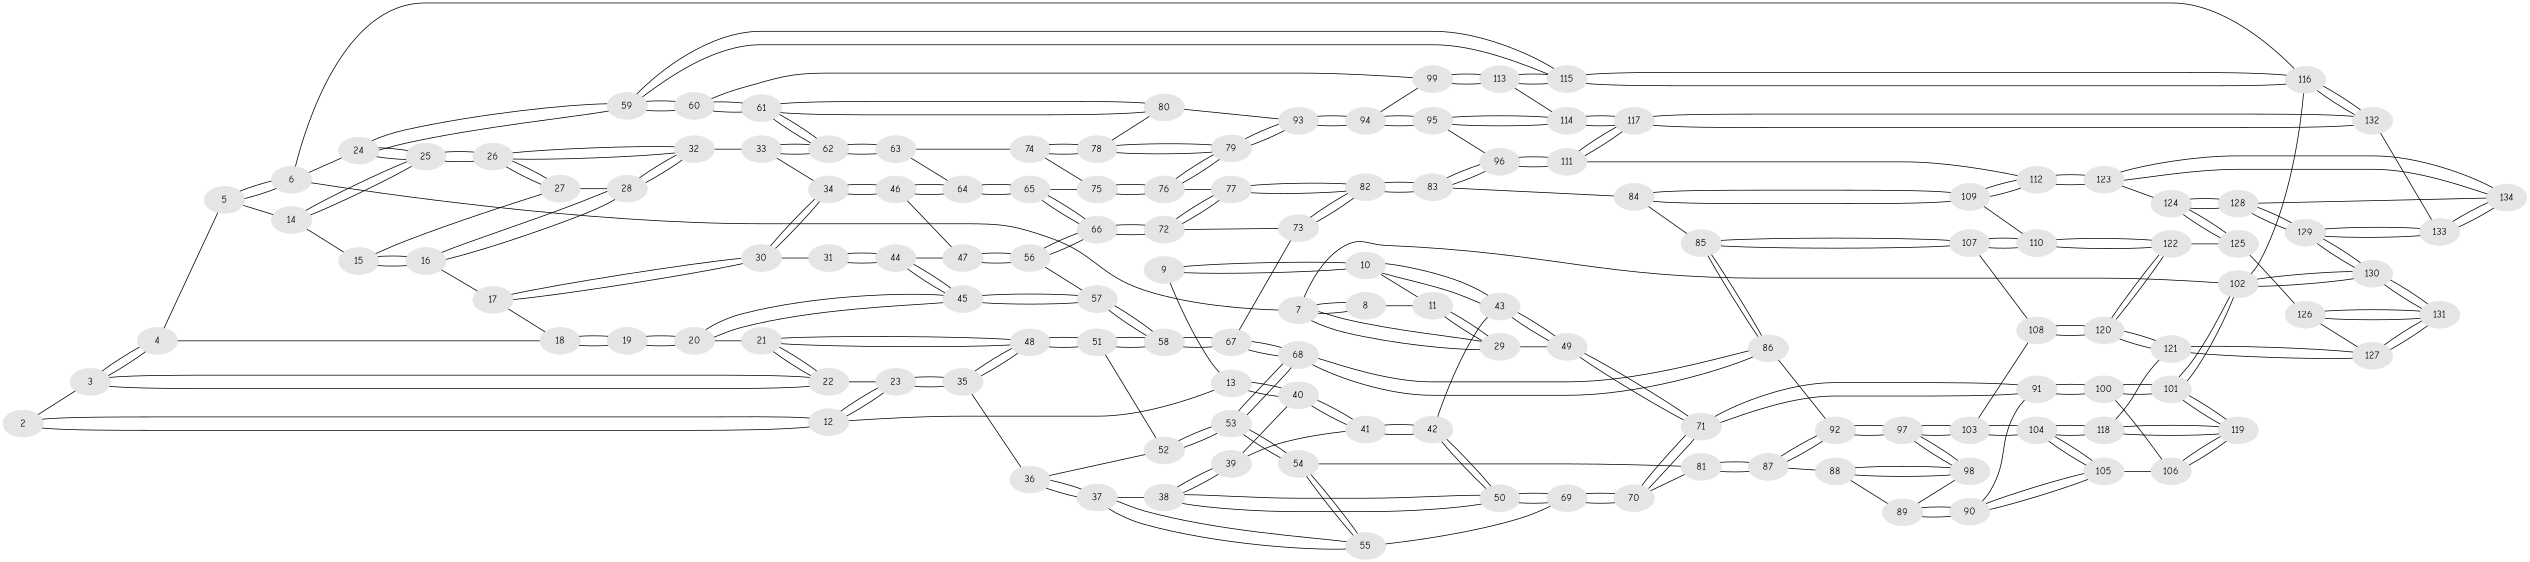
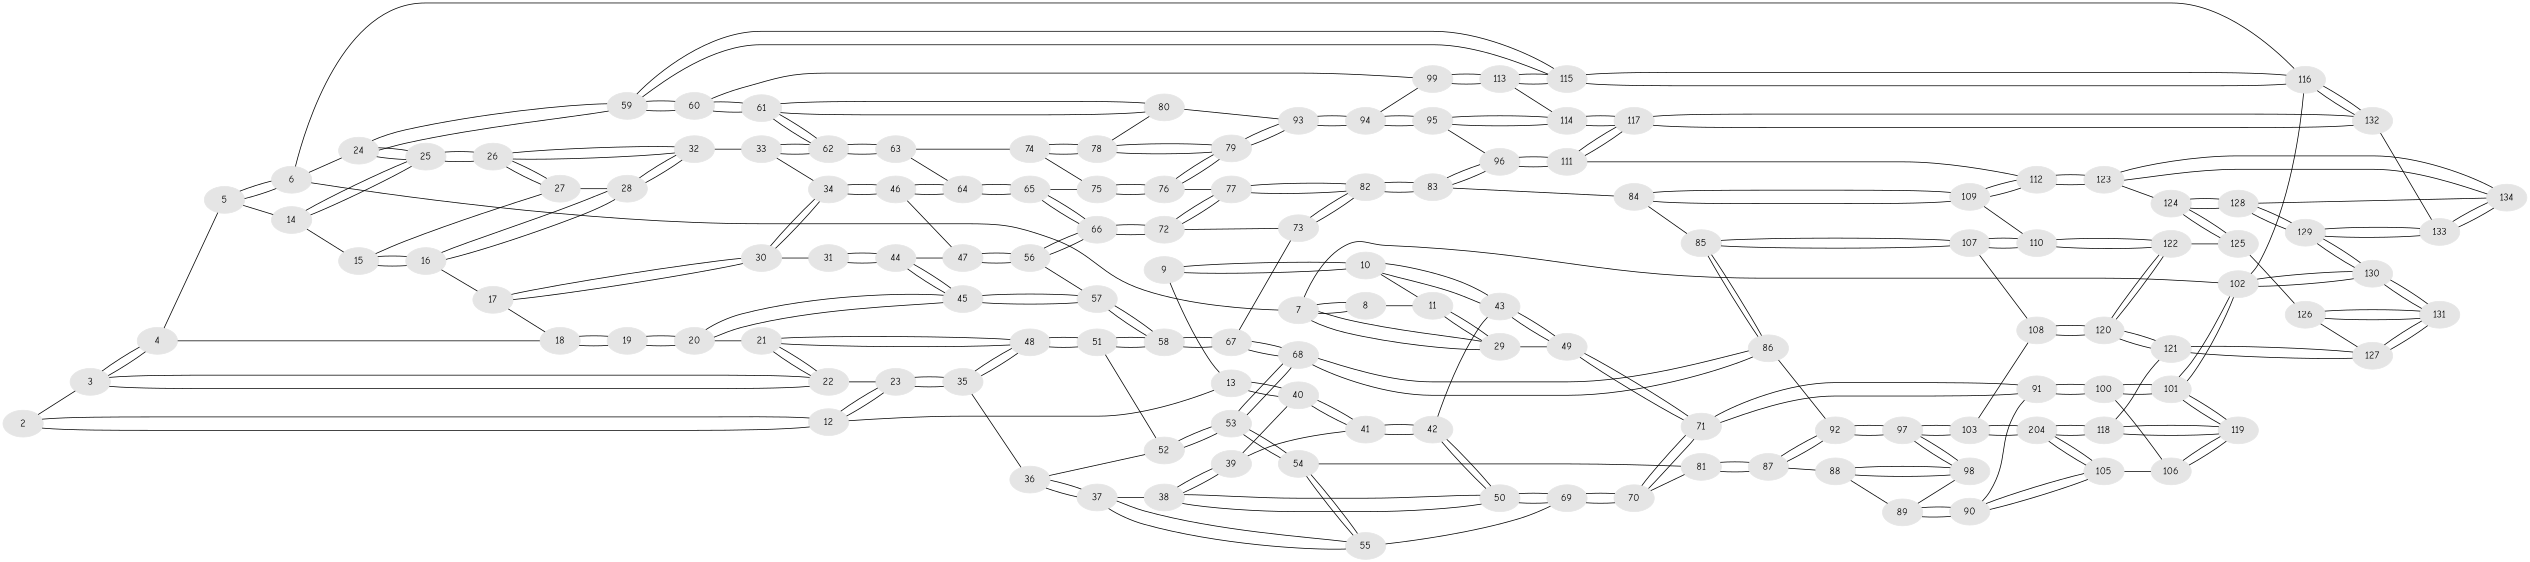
node "104": label "104" -> "204"
